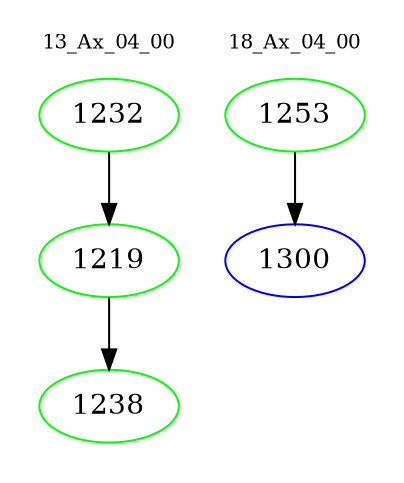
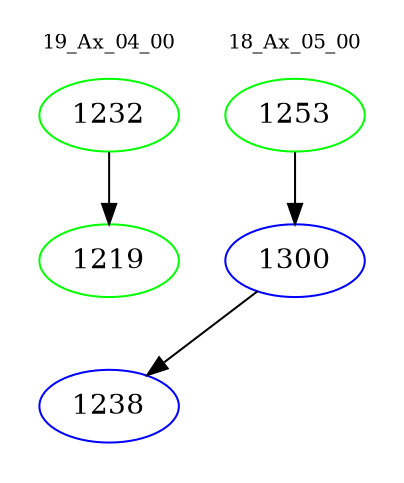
cluster "13_Ax_04_00": label "13_Ax_04_00" -> "19_Ax_04_00"
cluster "18_Ax_04_00": label "18_Ax_04_00" -> "18_Ax_05_00"
edge "1219" -> "1238": now "1300" -> "1238"
node "1238": color green -> blue
